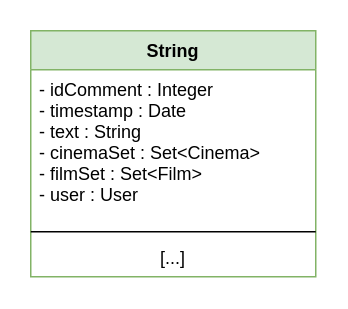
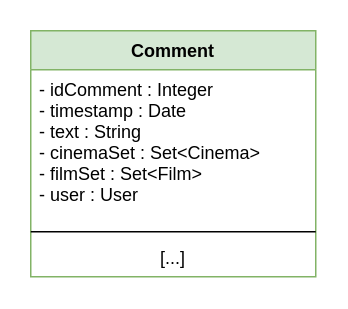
node "String": label "String" -> "Comment"
